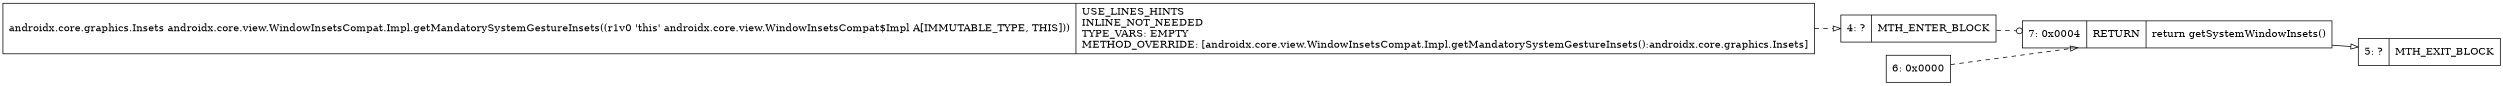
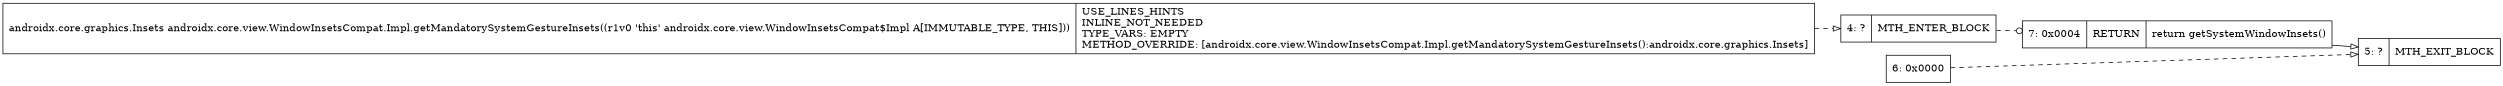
edge "6: 0x0000" -> "7: 0x0004": now "6: 0x0000" -> "5: ?"
